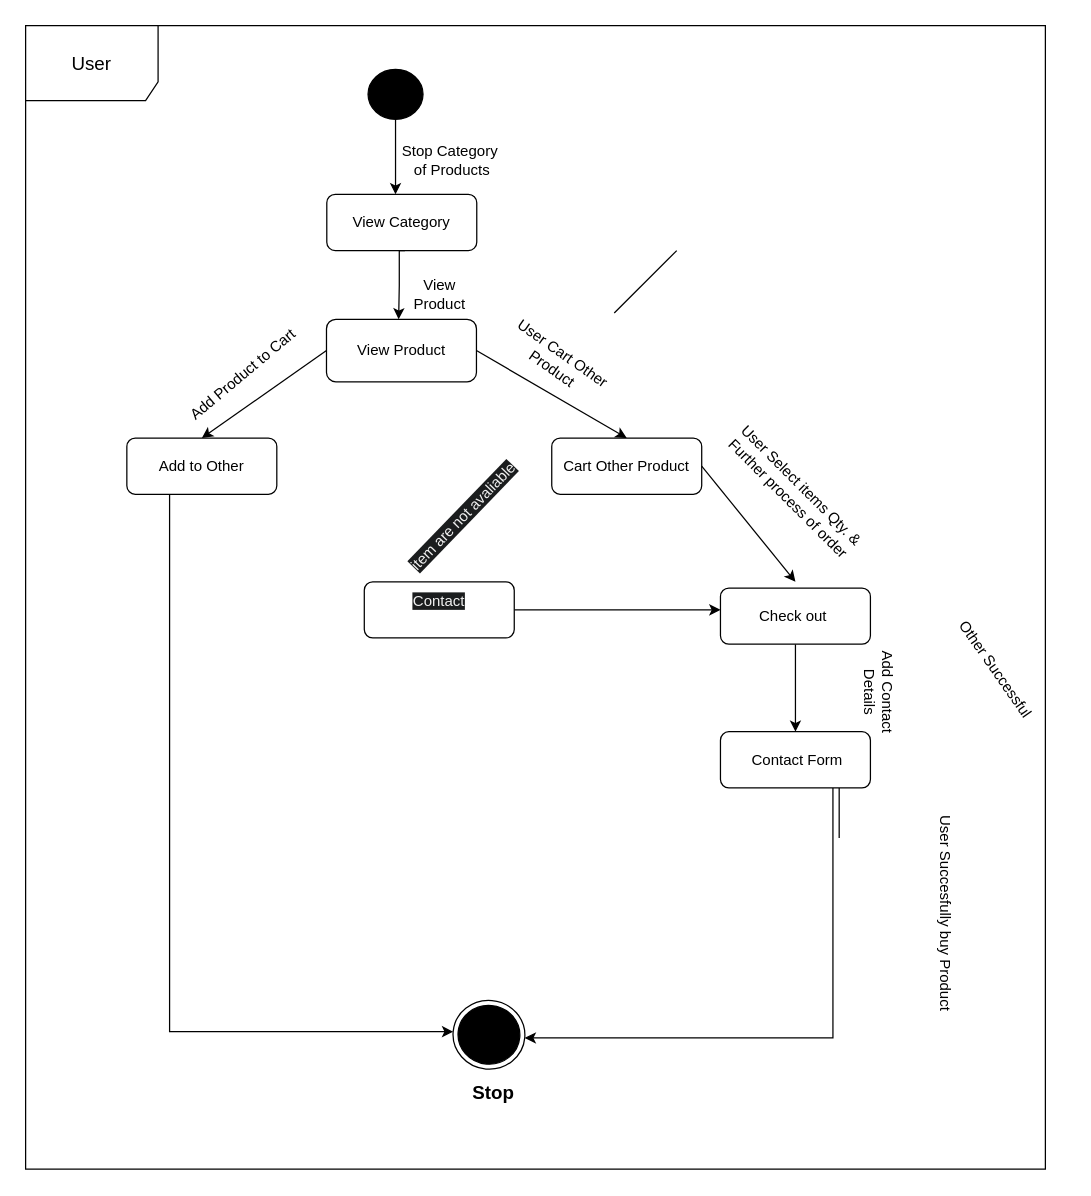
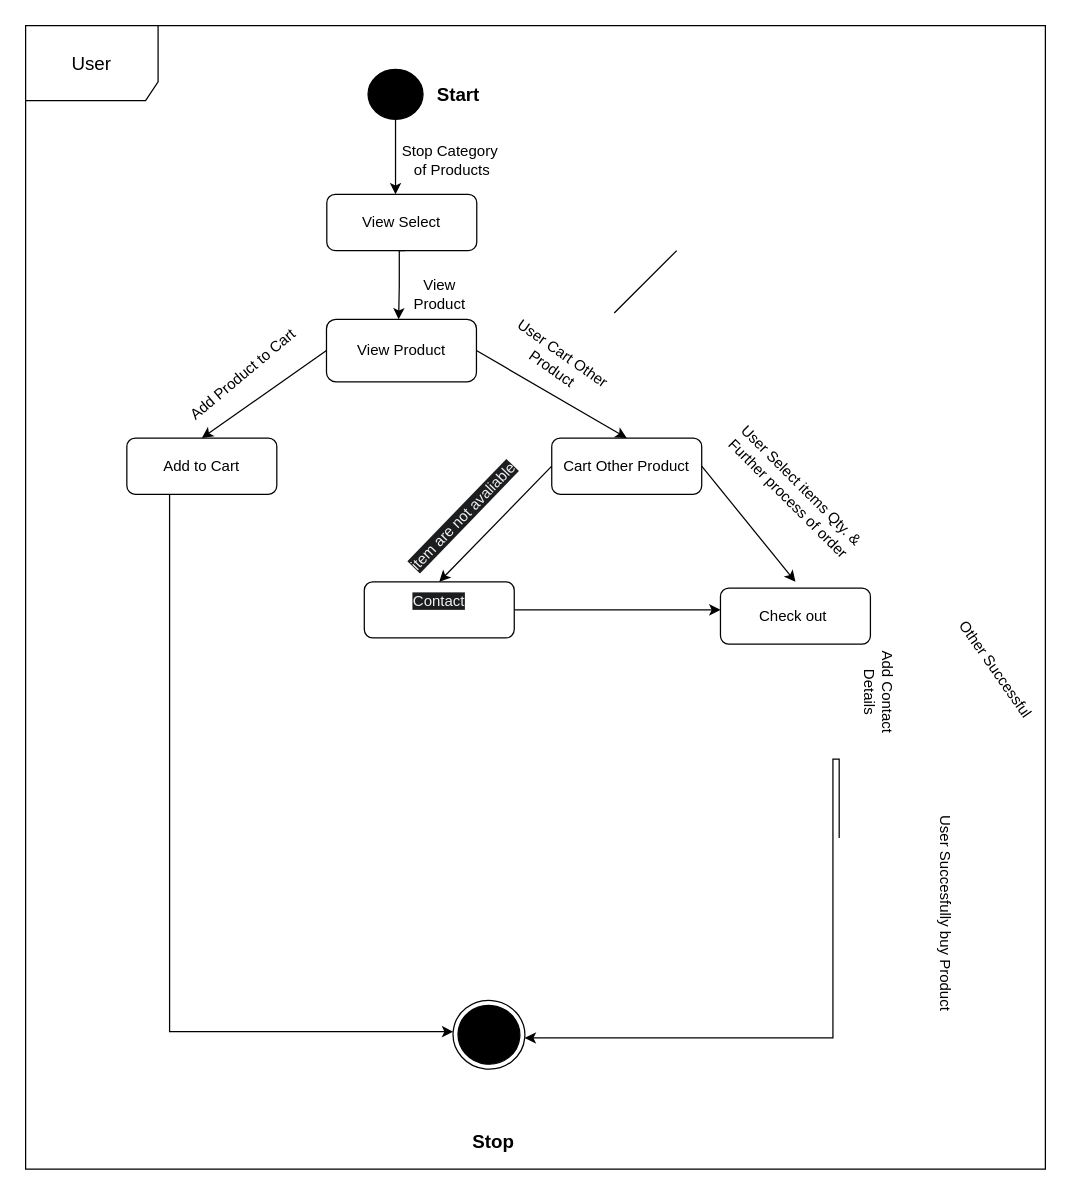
node "Start": added
node "View Category": label "View Category" -> "View Select"
node "Add to Other": label "Add to Other" -> "Add to Cart"
edge "Cart Other Product" -> "Contact": added
edge "Check out" -> "Contact Form": removed
node "Contact Form": removed
node "Stop": moved (493, 1091) -> (493, 1141)
